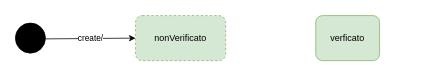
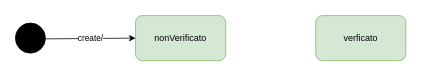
node "nonVerificato": style dashed -> solid
node "verficato": size 64x45 -> 90x45
